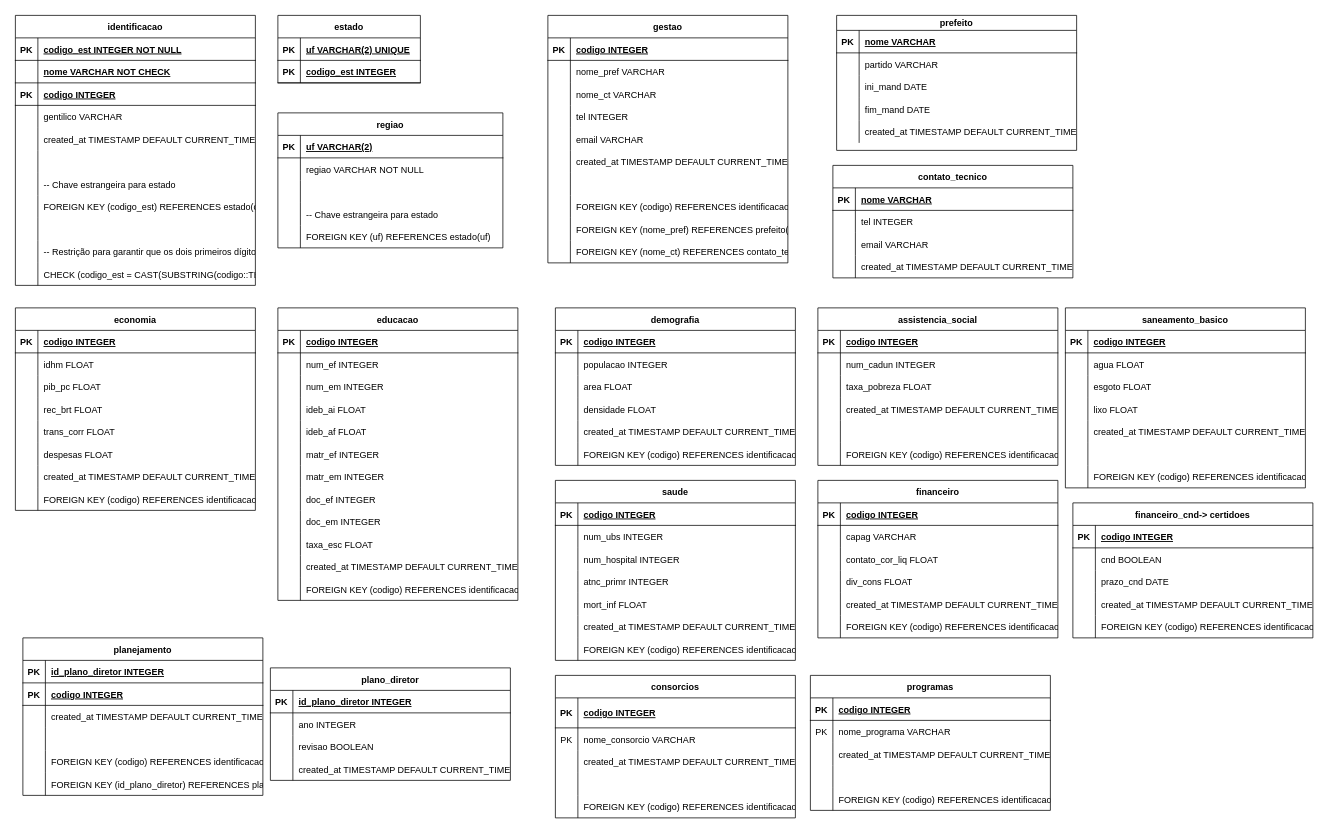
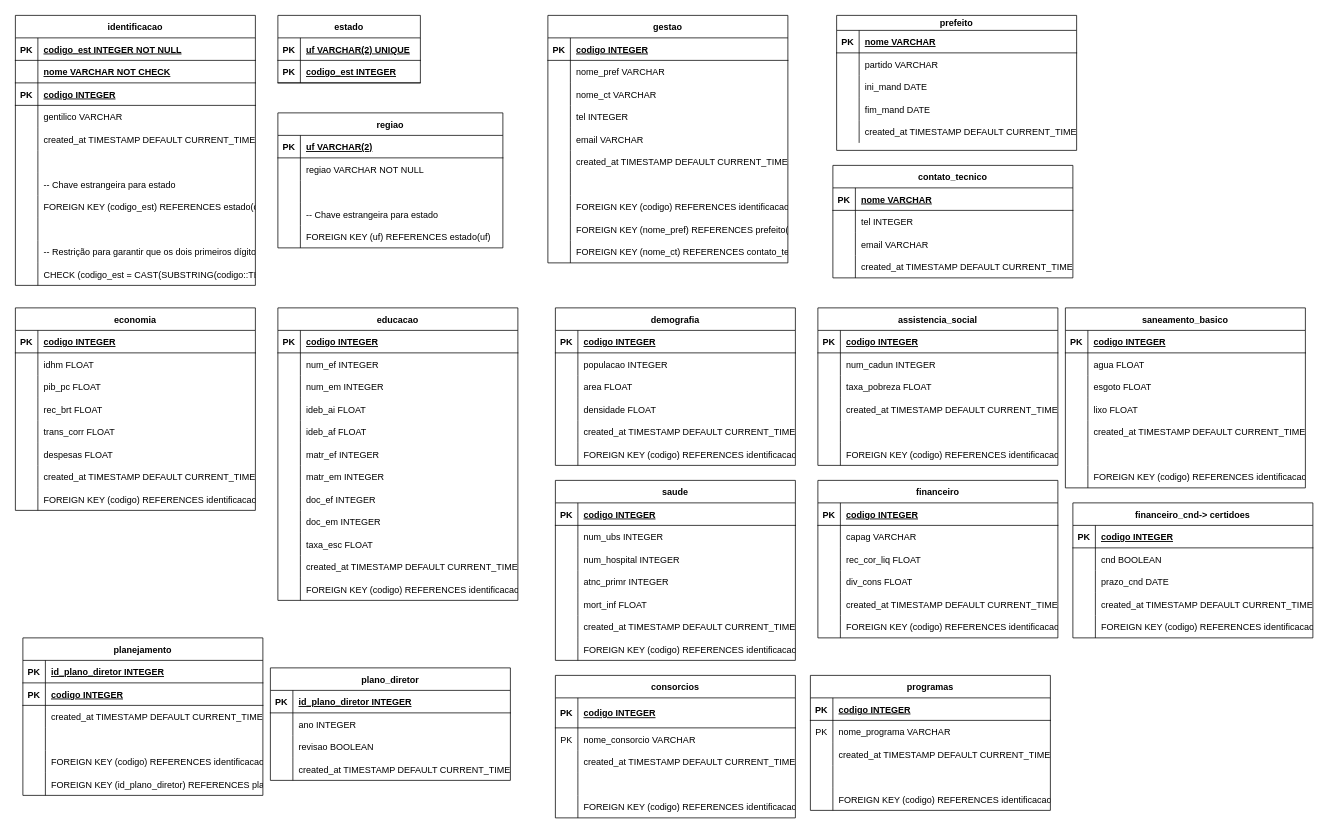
node "contato_cor_liq FLOAT": label "contato_cor_liq FLOAT" -> "rec_cor_liq FLOAT"
